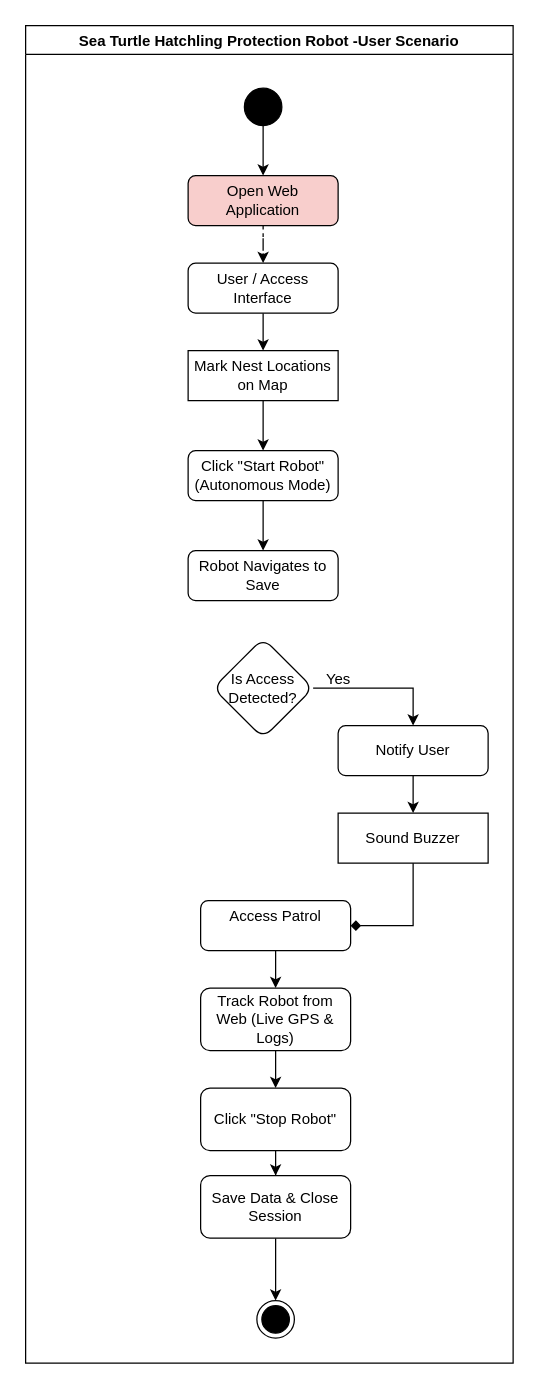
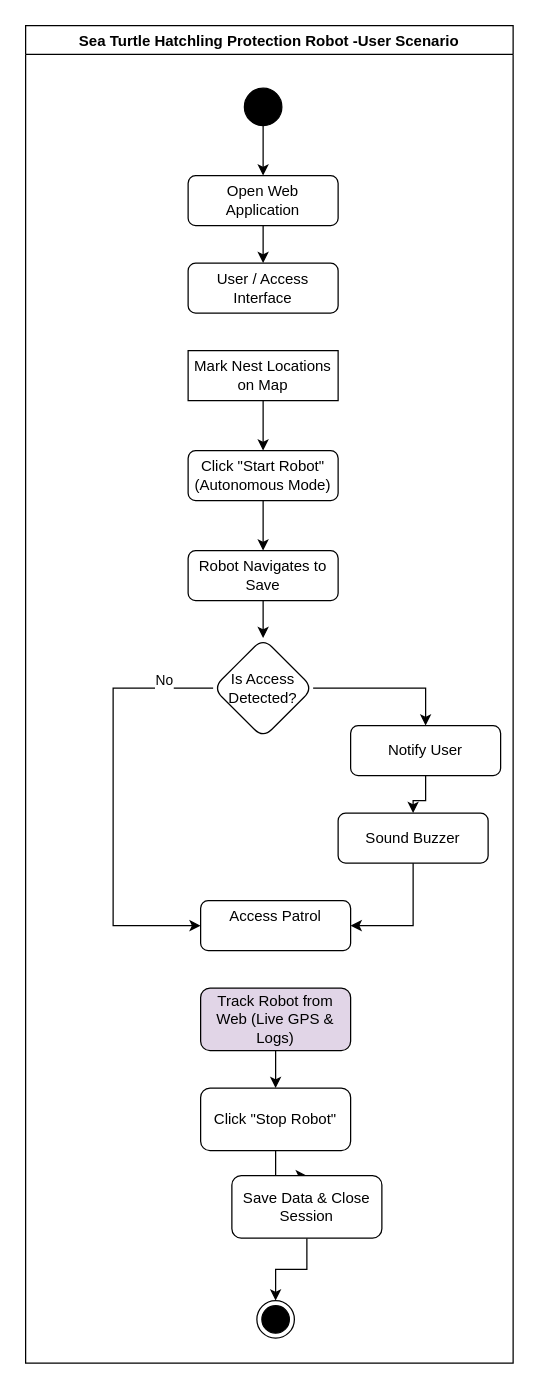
node "Open Web Application": fillcolor #f8cecc -> #ffffff
edge "Open Web Application" -> "User / Access Interface": style dashed -> solid
edge "User / Access Interface" -> "Mark Nest Locations on Map": removed
edge "Robot Navigates to Save" -> "Is Access Detected?": added
node "Yes": removed
node "Notify User": moved (413, 751) -> (426, 751)
edge "Is Access Detected?" -> "Access Patrol": added, label "No"
node "Sound Buzzer": shape rectangle -> rounded rectangle
edge "Sound Buzzer" -> "Access Patrol": arrowhead diamond -> classic
edge "Access Patrol" -> "Track Robot from Web (Live GPS & Logs)": removed
node "Track Robot from Web (Live GPS & Logs)": fillcolor #ffffff -> #e1d5e7
node "Save Data & Close Session": moved (276, 1207) -> (307, 1207)
